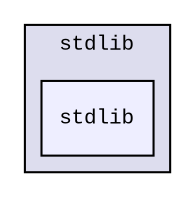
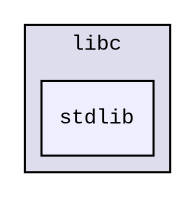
cluster "stdlib": label "stdlib" -> "libc"
